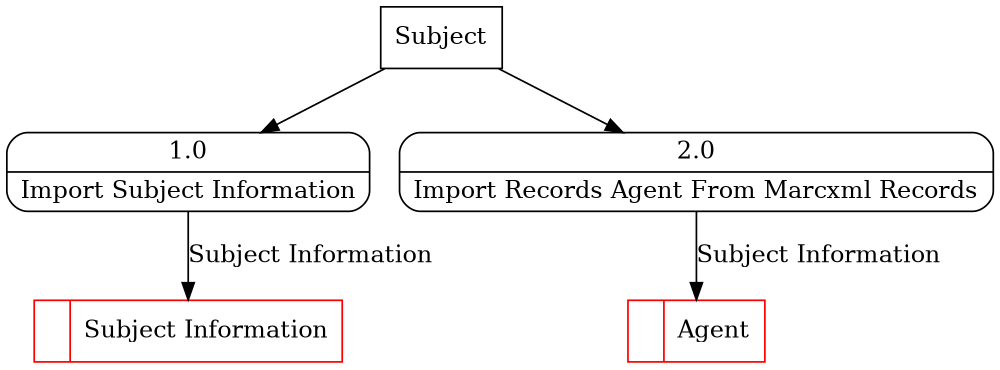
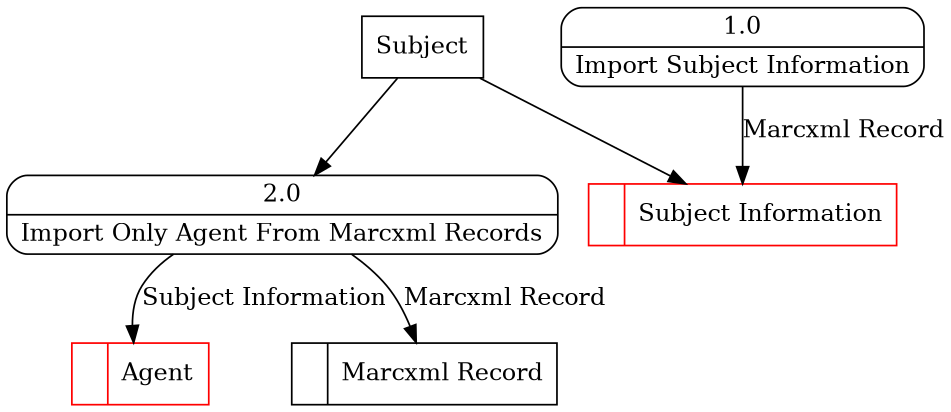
edge "Subject" -> "1.0": now "Subject" -> "Subject Information"
node "2.0": text "Import Records Agent From Marcxml Records" -> "Import Only Agent From Marcxml Records"
edge "1.0" -> "Subject Information": label "Subject Information" -> "Marcxml Record"
node "Marcxml Record": added
